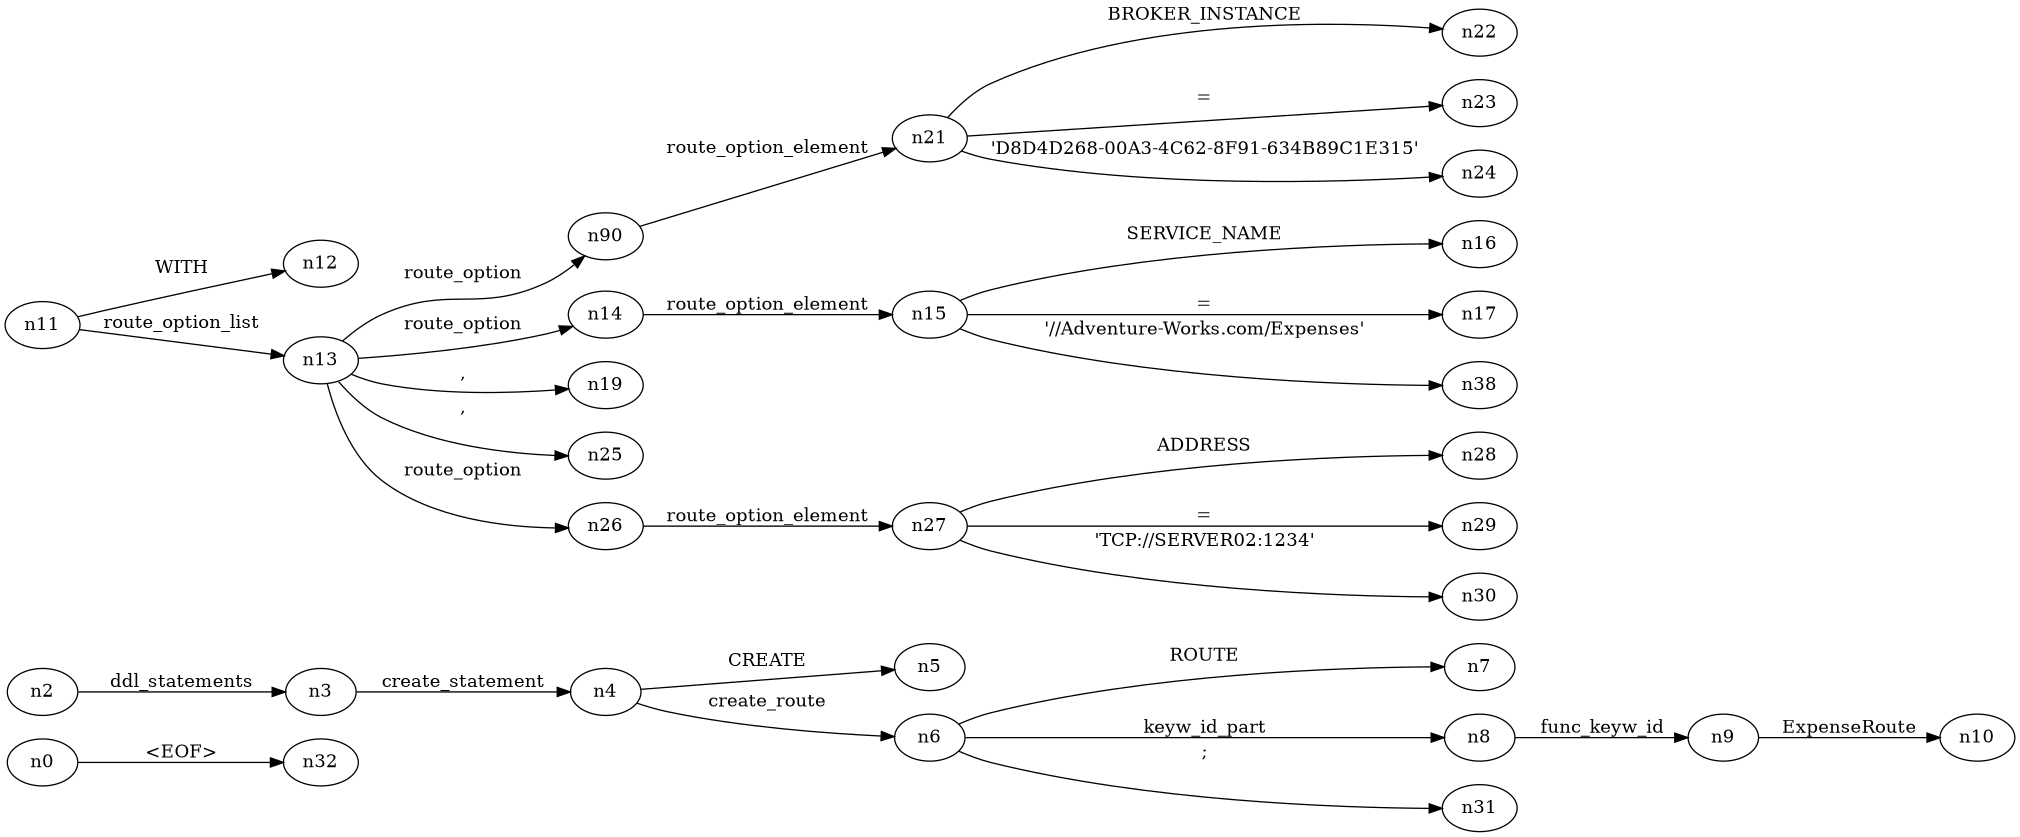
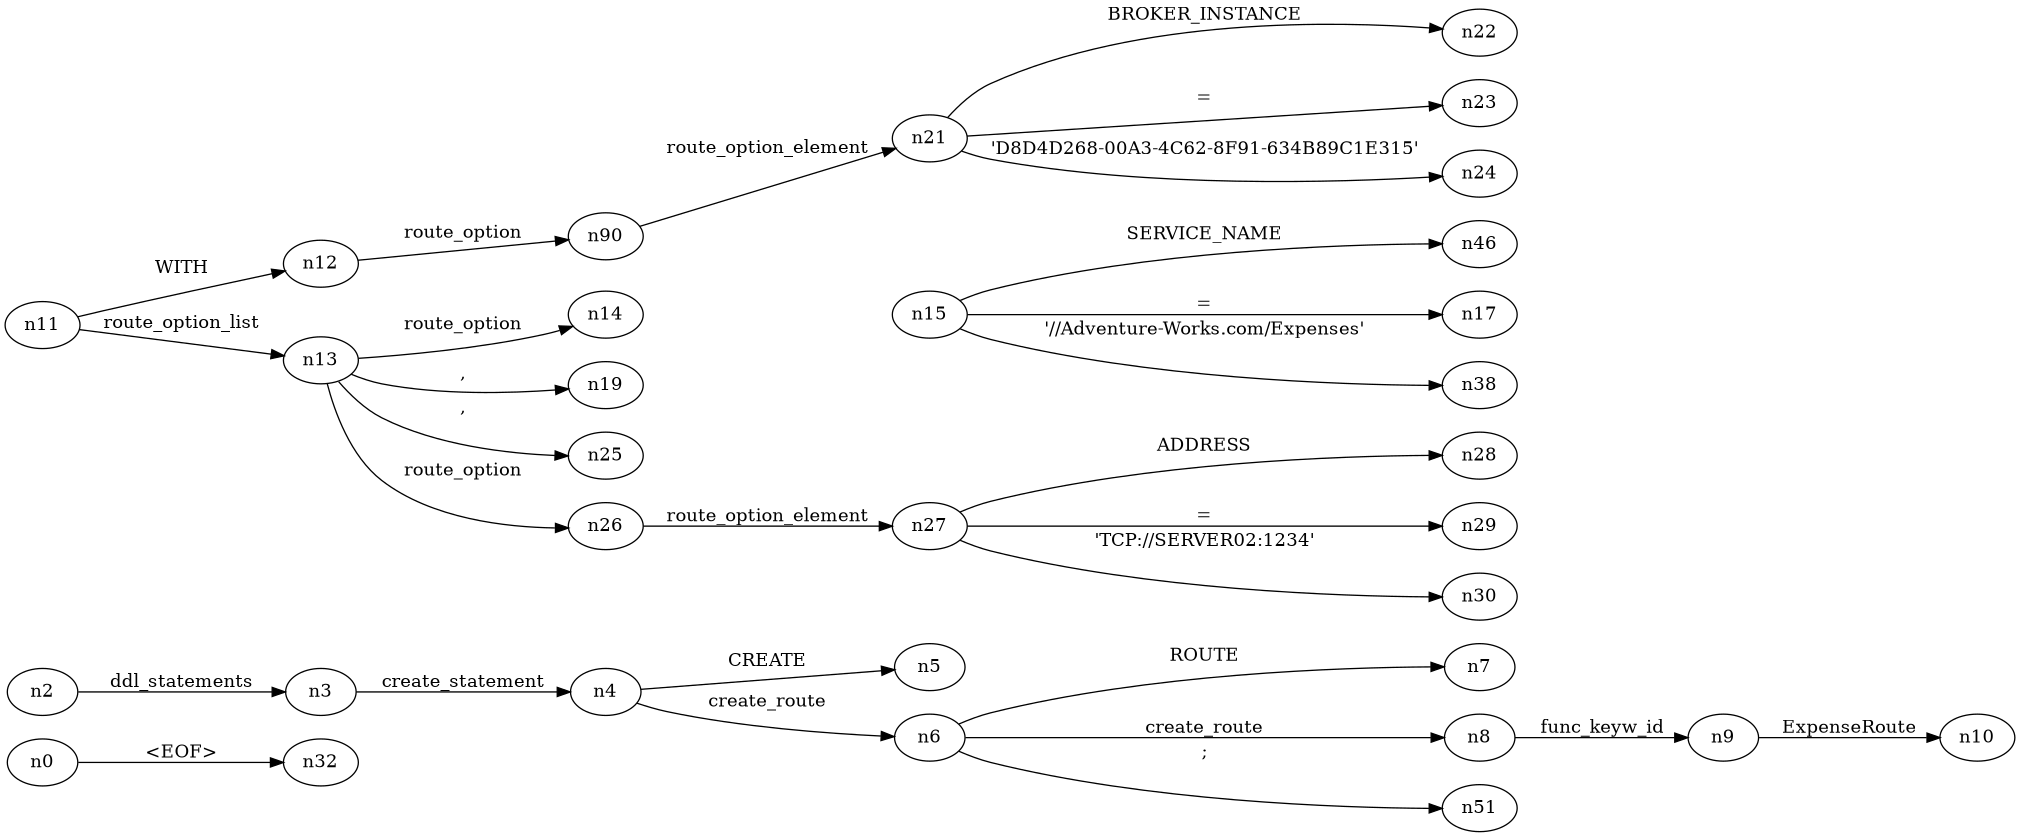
node "n16": label "n16" -> "n46"
edge "n13" -> "n90": now "n12" -> "n90"
edge "n14" -> "n15": removed, label "route_option_element"
edge "n6" -> "n8": label "keyw_id_part" -> "create_route"
node "n31": label "n31" -> "n51"
